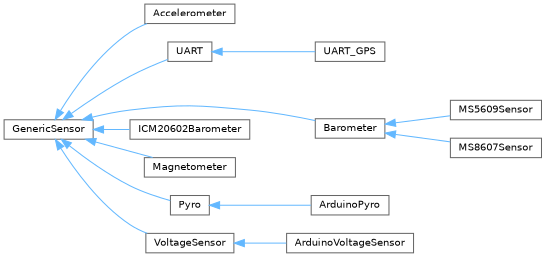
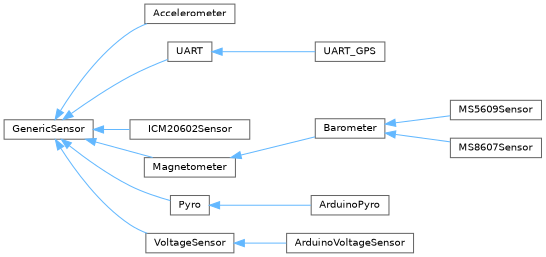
edge "Barometer" -> "GenericSensor": now "Barometer" -> "Magnetometer"
node "ICM20602Barometer": label "ICM20602Barometer" -> "ICM20602Sensor"
